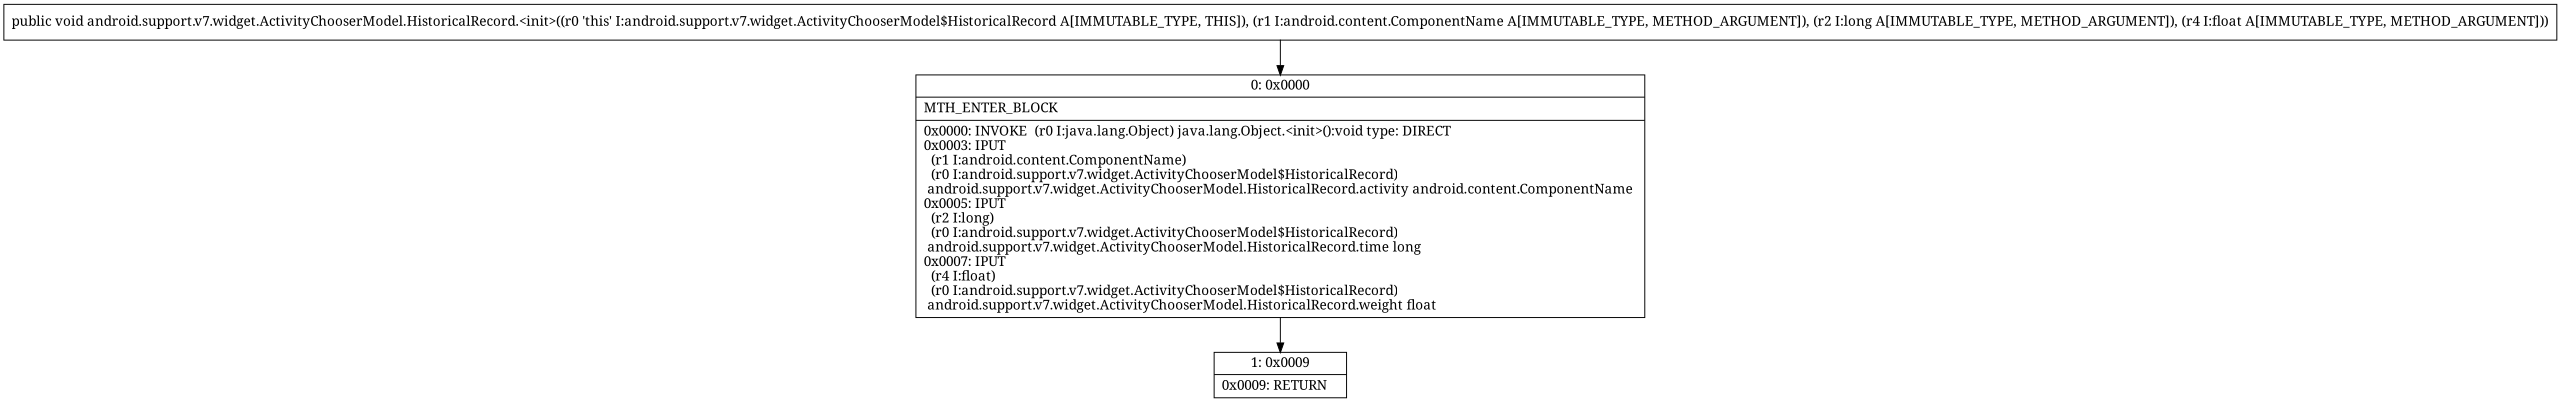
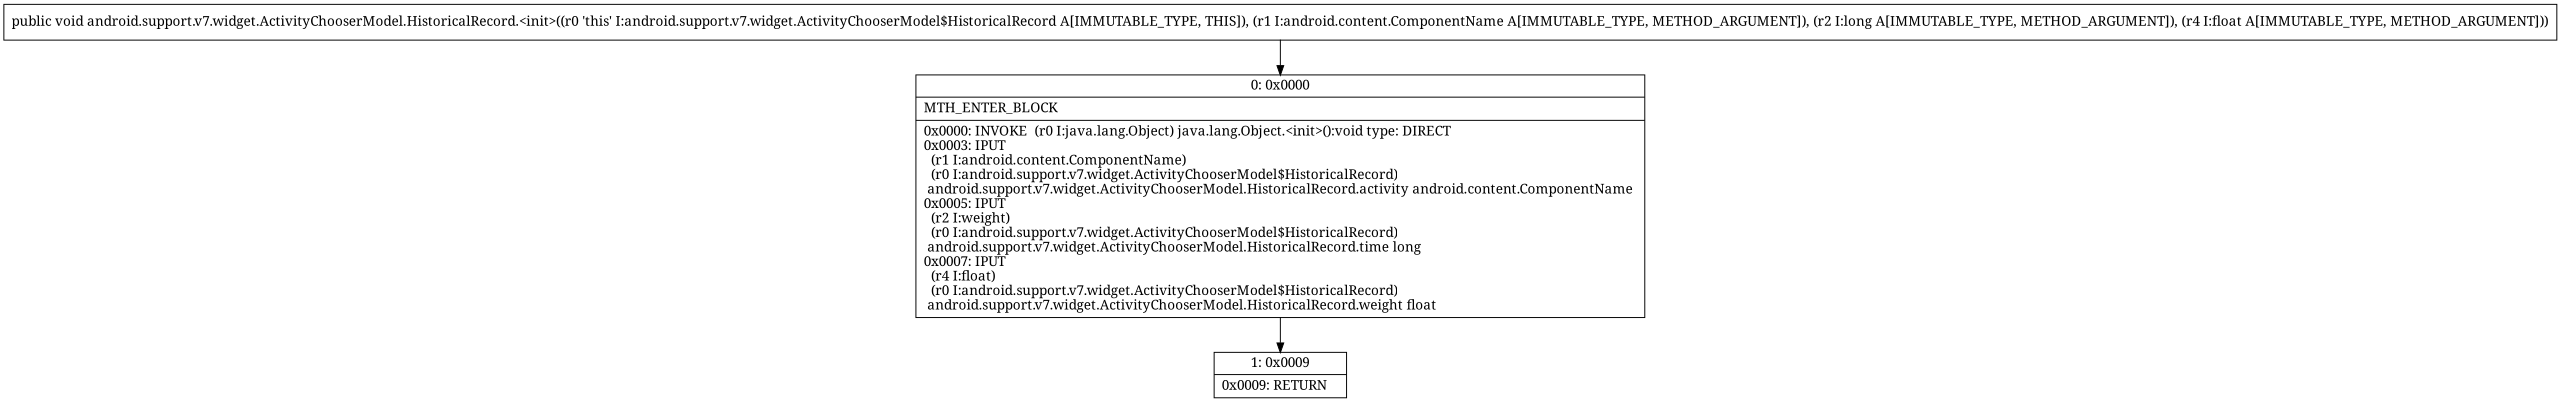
node "0: 0x0000": text "(r2 I:long)" -> "(r2 I:weight)"
